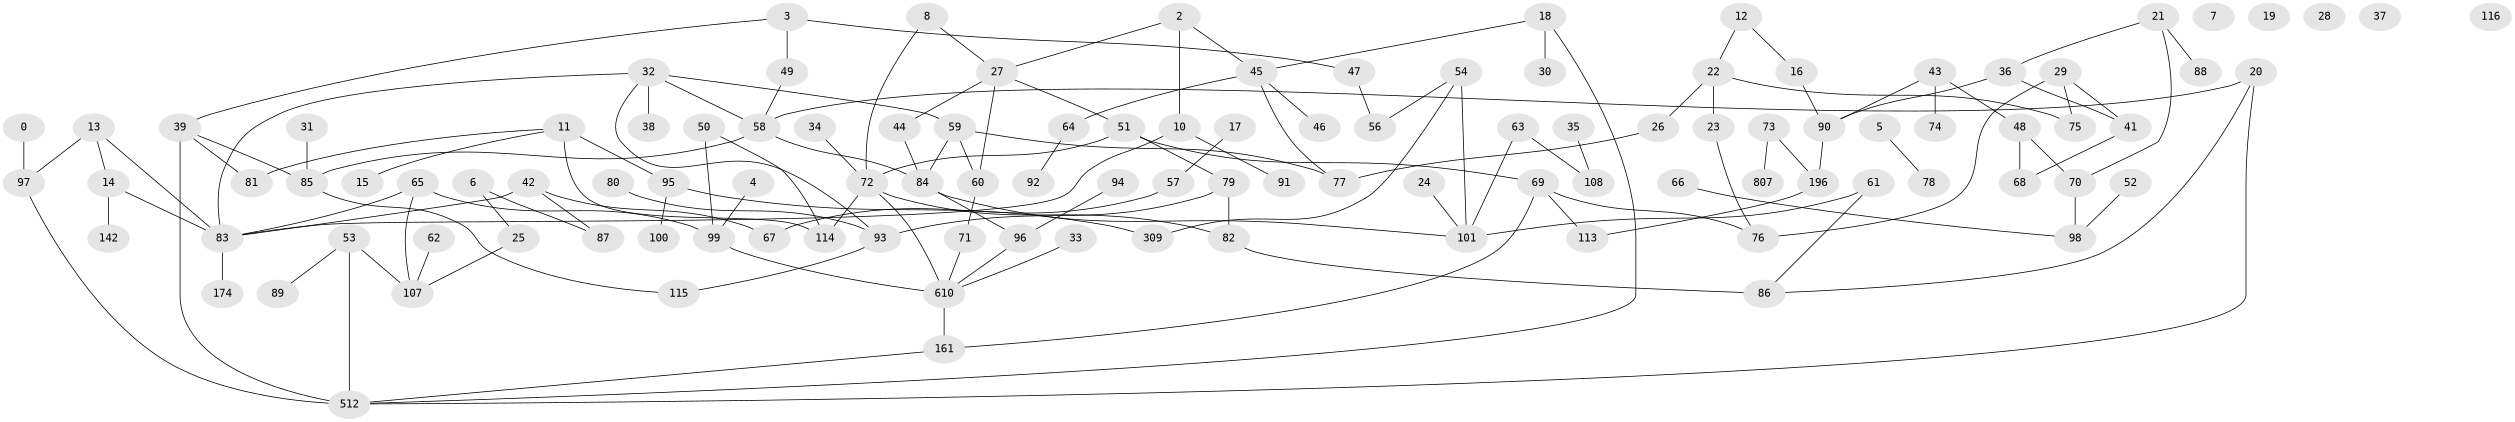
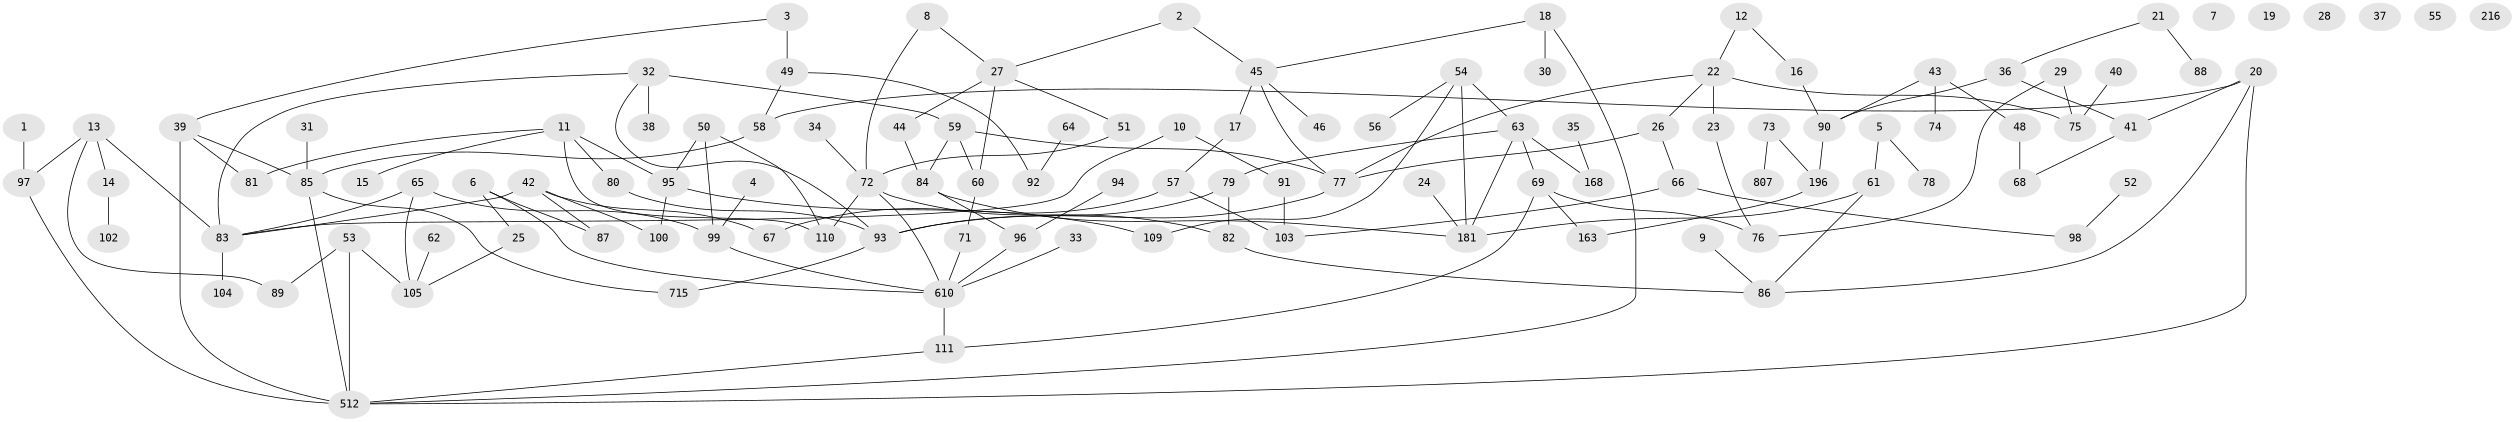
node "55": added
node "116": label "116" -> "216"
edge "2" -- "10": removed
node "47": removed
node "40": added
edge "49" -- "92": added
edge "45" -- "64": now "45" -- "17"
edge "29" -- "41": now "20" -- "41"
edge "32" -- "58": removed
edge "54" -- "63": added
edge "22" -- "77": added
node "0": label "0" -> "1"
edge "11" -- "80": added
edge "58" -- "84": removed
edge "51" -- "79": now "63" -- "79"
edge "26" -- "66": added
edge "50" -- "95": added
edge "5" -- "61": added
edge "51" -- "69": now "63" -- "69"
node "108": label "108" -> "168"
node "70": removed
edge "42" -- "100": added
edge "14" -- "83": removed
edge "77" -- "93": added
node "142": label "142" -> "102"
node "114": label "114" -> "110"
node "309": label "309" -> "109"
node "103": added
node "101": label "101" -> "181"
node "113": label "113" -> "163"
node "9": added
edge "13" -- "89": added
edge "6" -- "610": added
node "174": label "174" -> "104"
edge "85" -- "512": added
node "107": label "107" -> "105"
node "115": label "115" -> "715"
node "161": label "161" -> "111"
